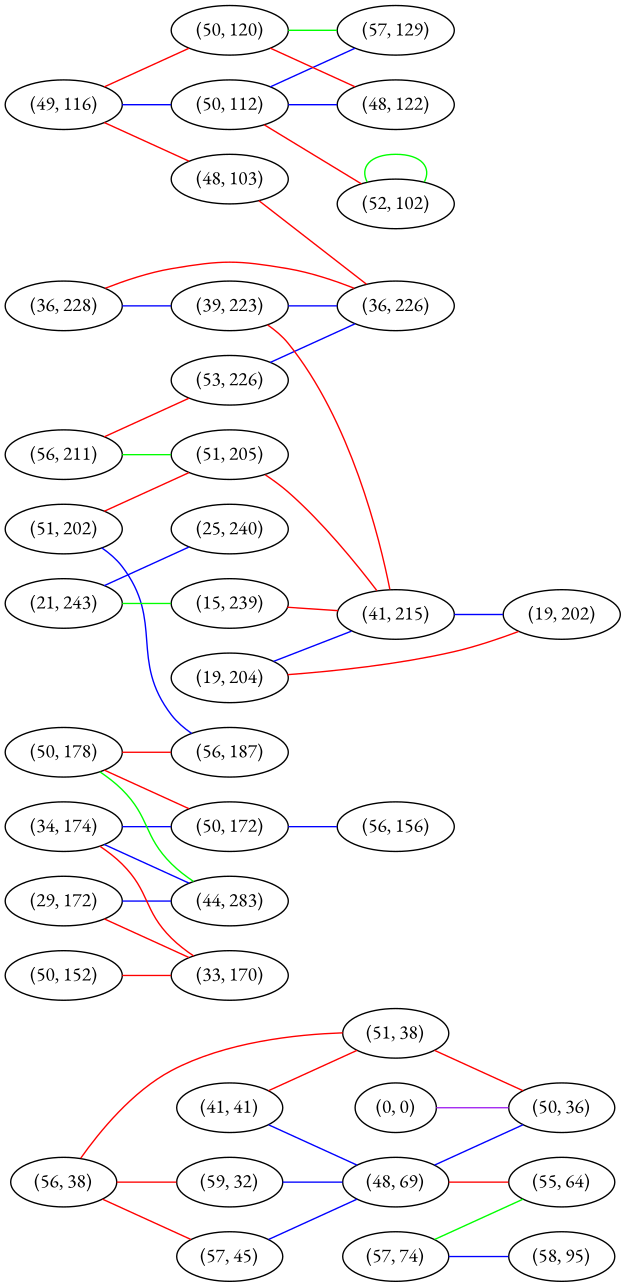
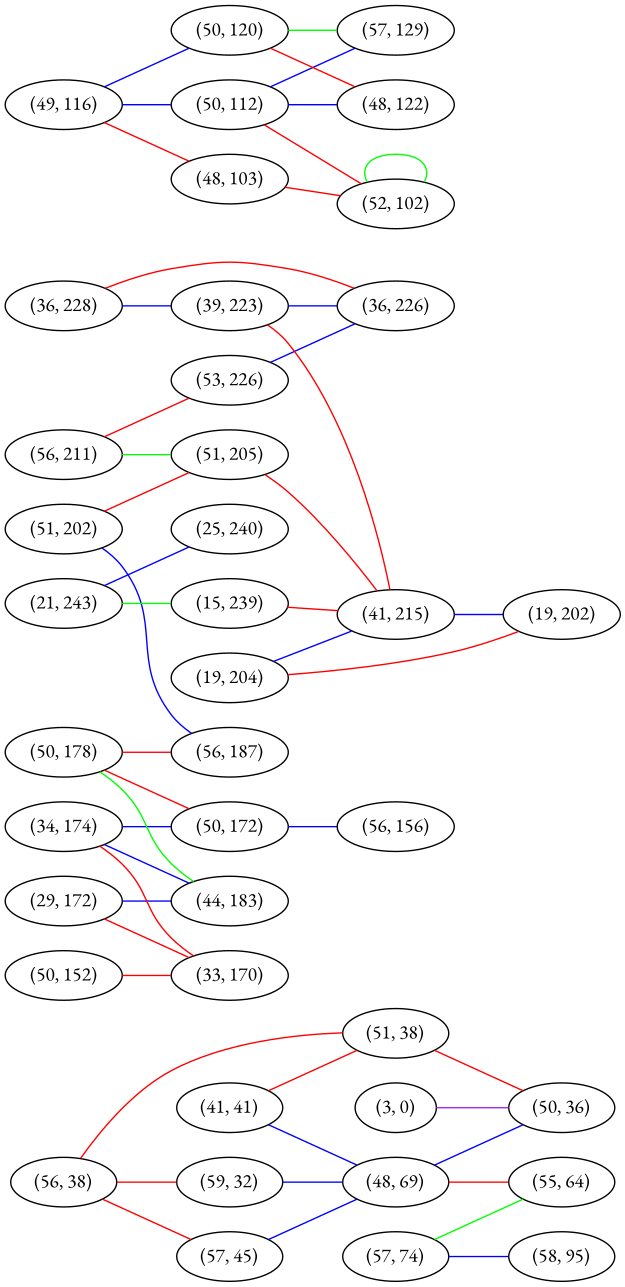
edge "(50, 120)" -- "(49, 116)": color red -> blue
edge "(48, 103)" -- "(36, 226)": now "(48, 103)" -- "(52, 102)"
node "(44, 283)": label "(44, 283)" -> "(44, 183)"
node "(0, 0)": label "(0, 0)" -> "(3, 0)"
